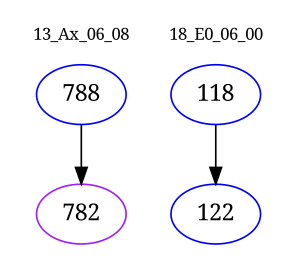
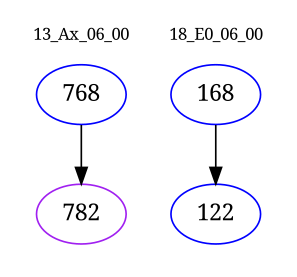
cluster "13_Ax_06_08": label "13_Ax_06_08" -> "13_Ax_06_00"
node "788": label "788" -> "768"
node "118": label "118" -> "168"
